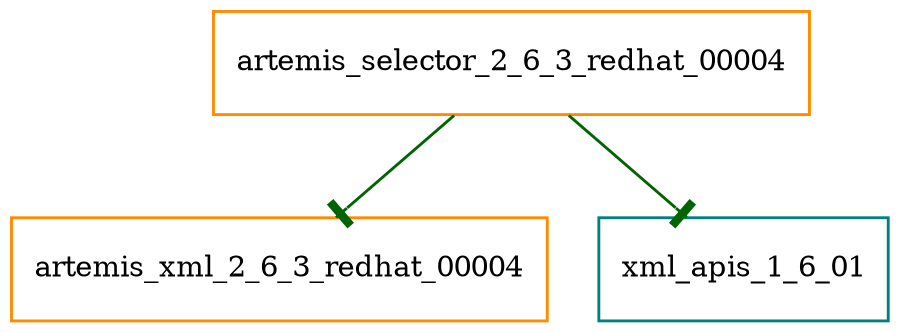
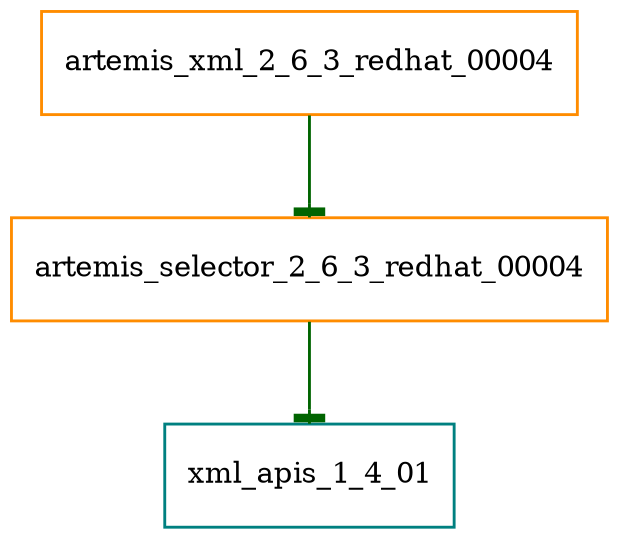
edge "artemis_selector_2_6_3_redhat_00004" -> "artemis_xml_2_6_3_redhat_00004": reversed
node "xml_apis_1_6_01": label "xml_apis_1_6_01" -> "xml_apis_1_4_01"
